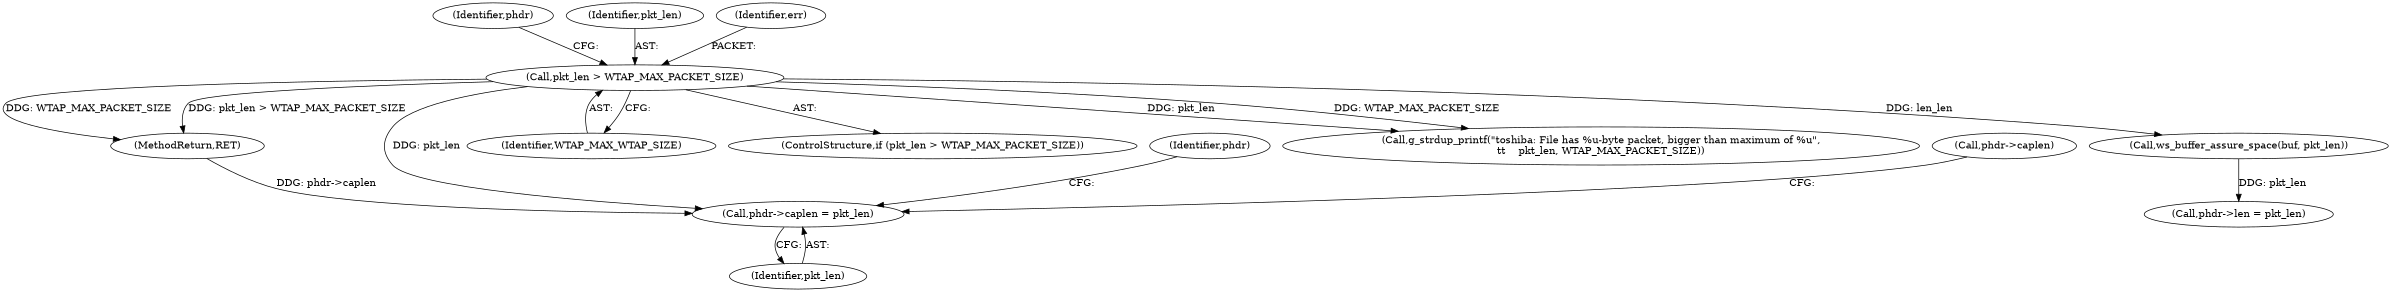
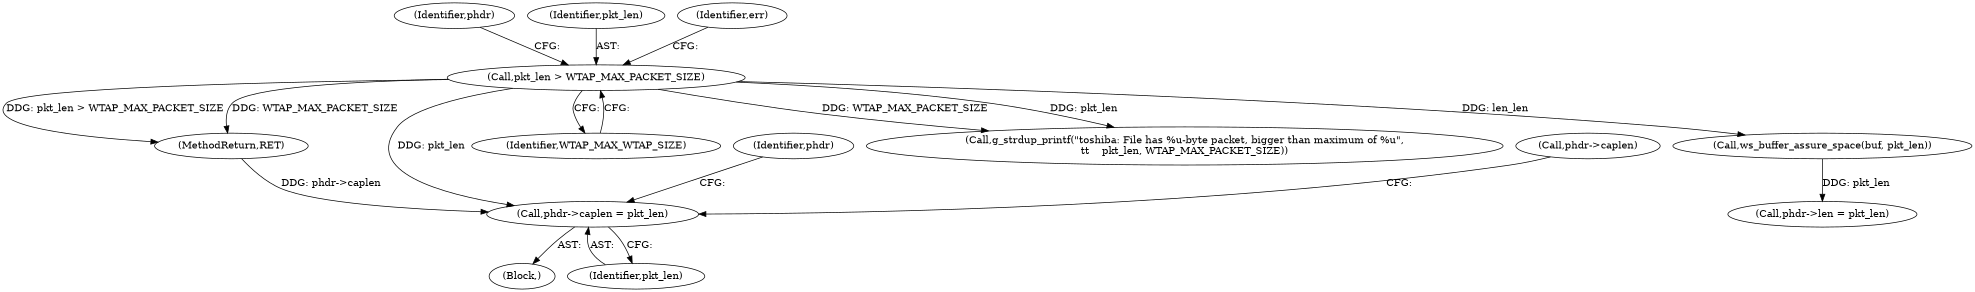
edge "(Identifier,err)" -> "(Call,pkt_len > WTAP_MAX_PACKET_SIZE)": label "PACKET: " -> "CFG: "
edge "(Identifier,WTAP_MAX_WTAP_SIZE)" -> "(Call,pkt_len > WTAP_MAX_PACKET_SIZE)": label "AST: " -> "CFG: "
node "(ControlStructure,if (pkt_len > WTAP_MAX_PACKET_SIZE))": removed
node "(Block,)": added
